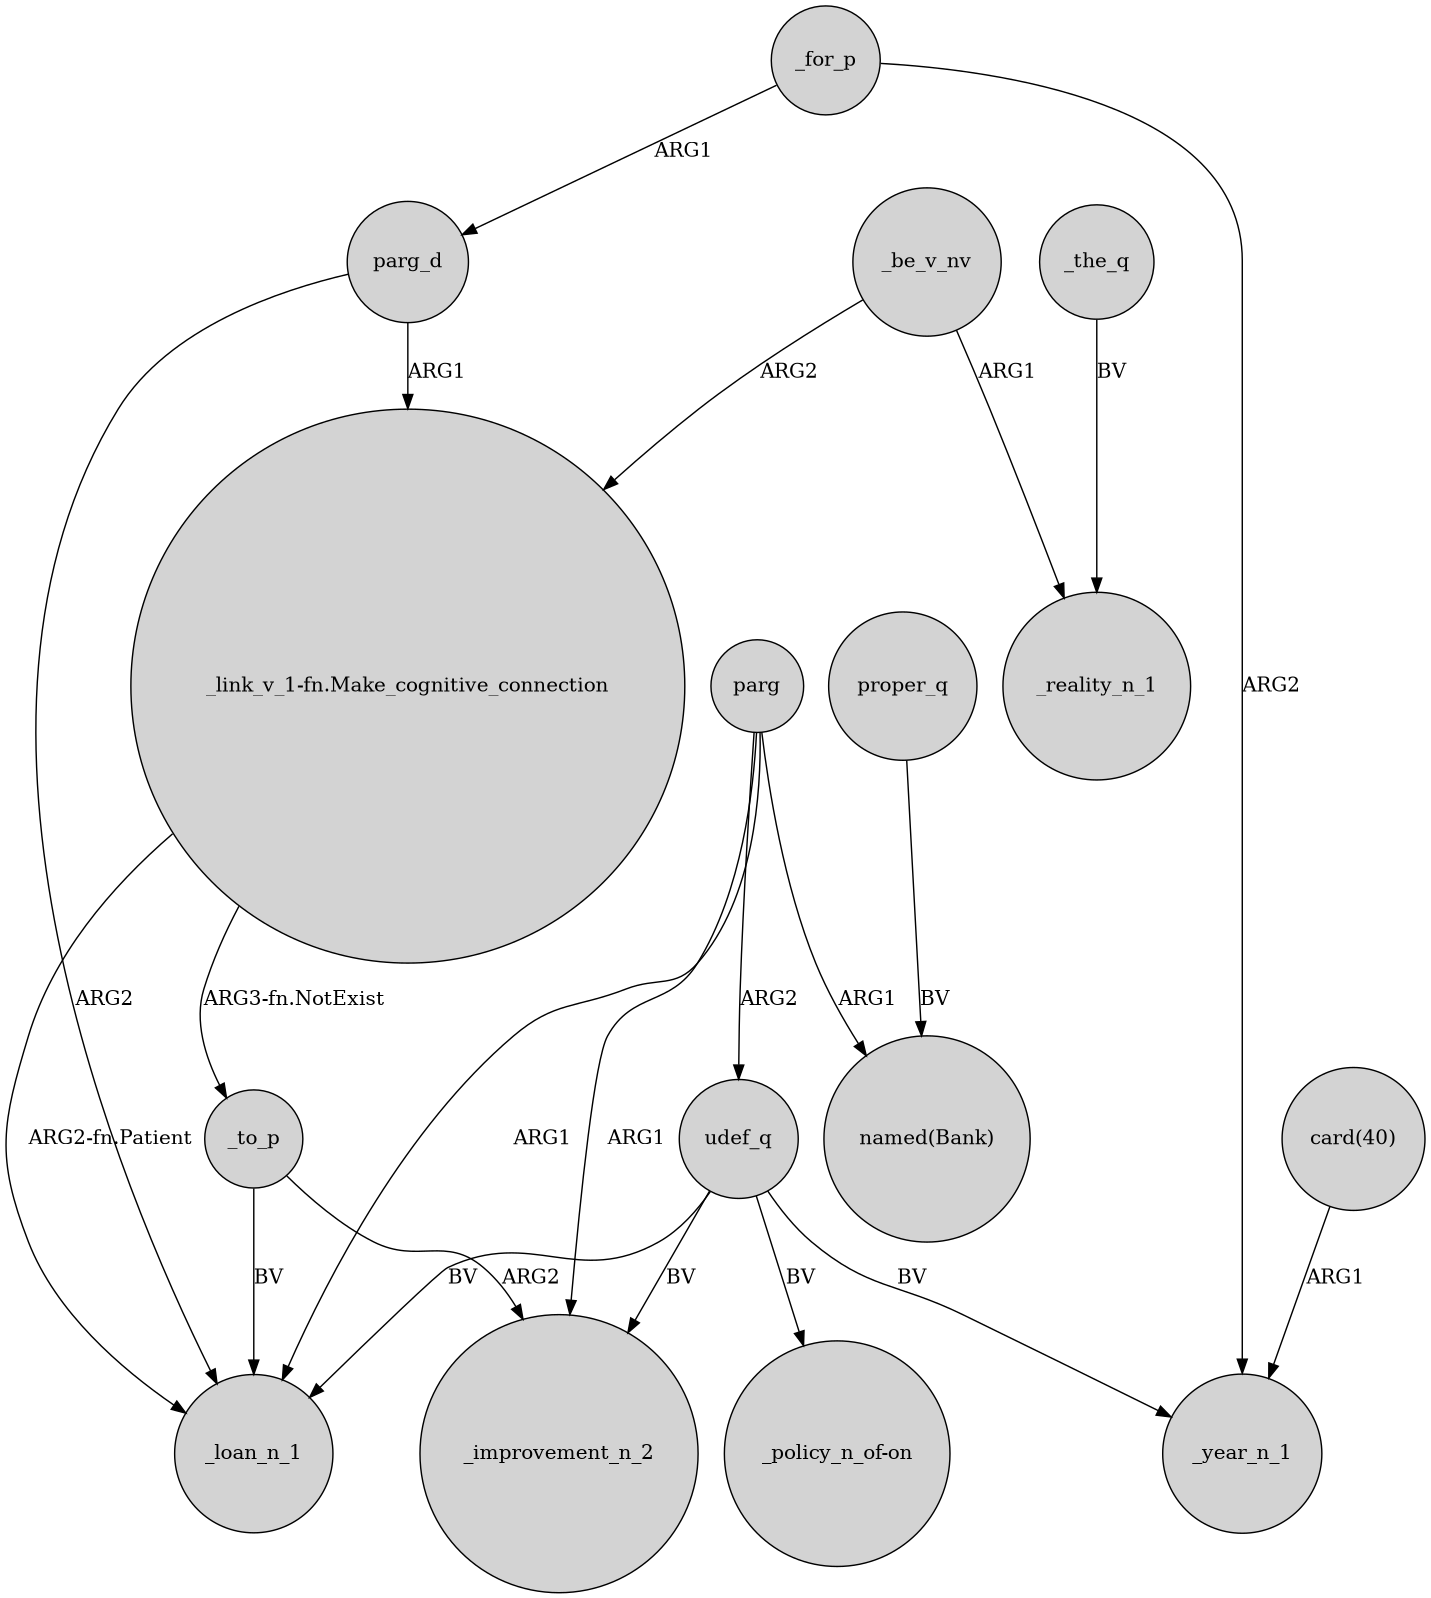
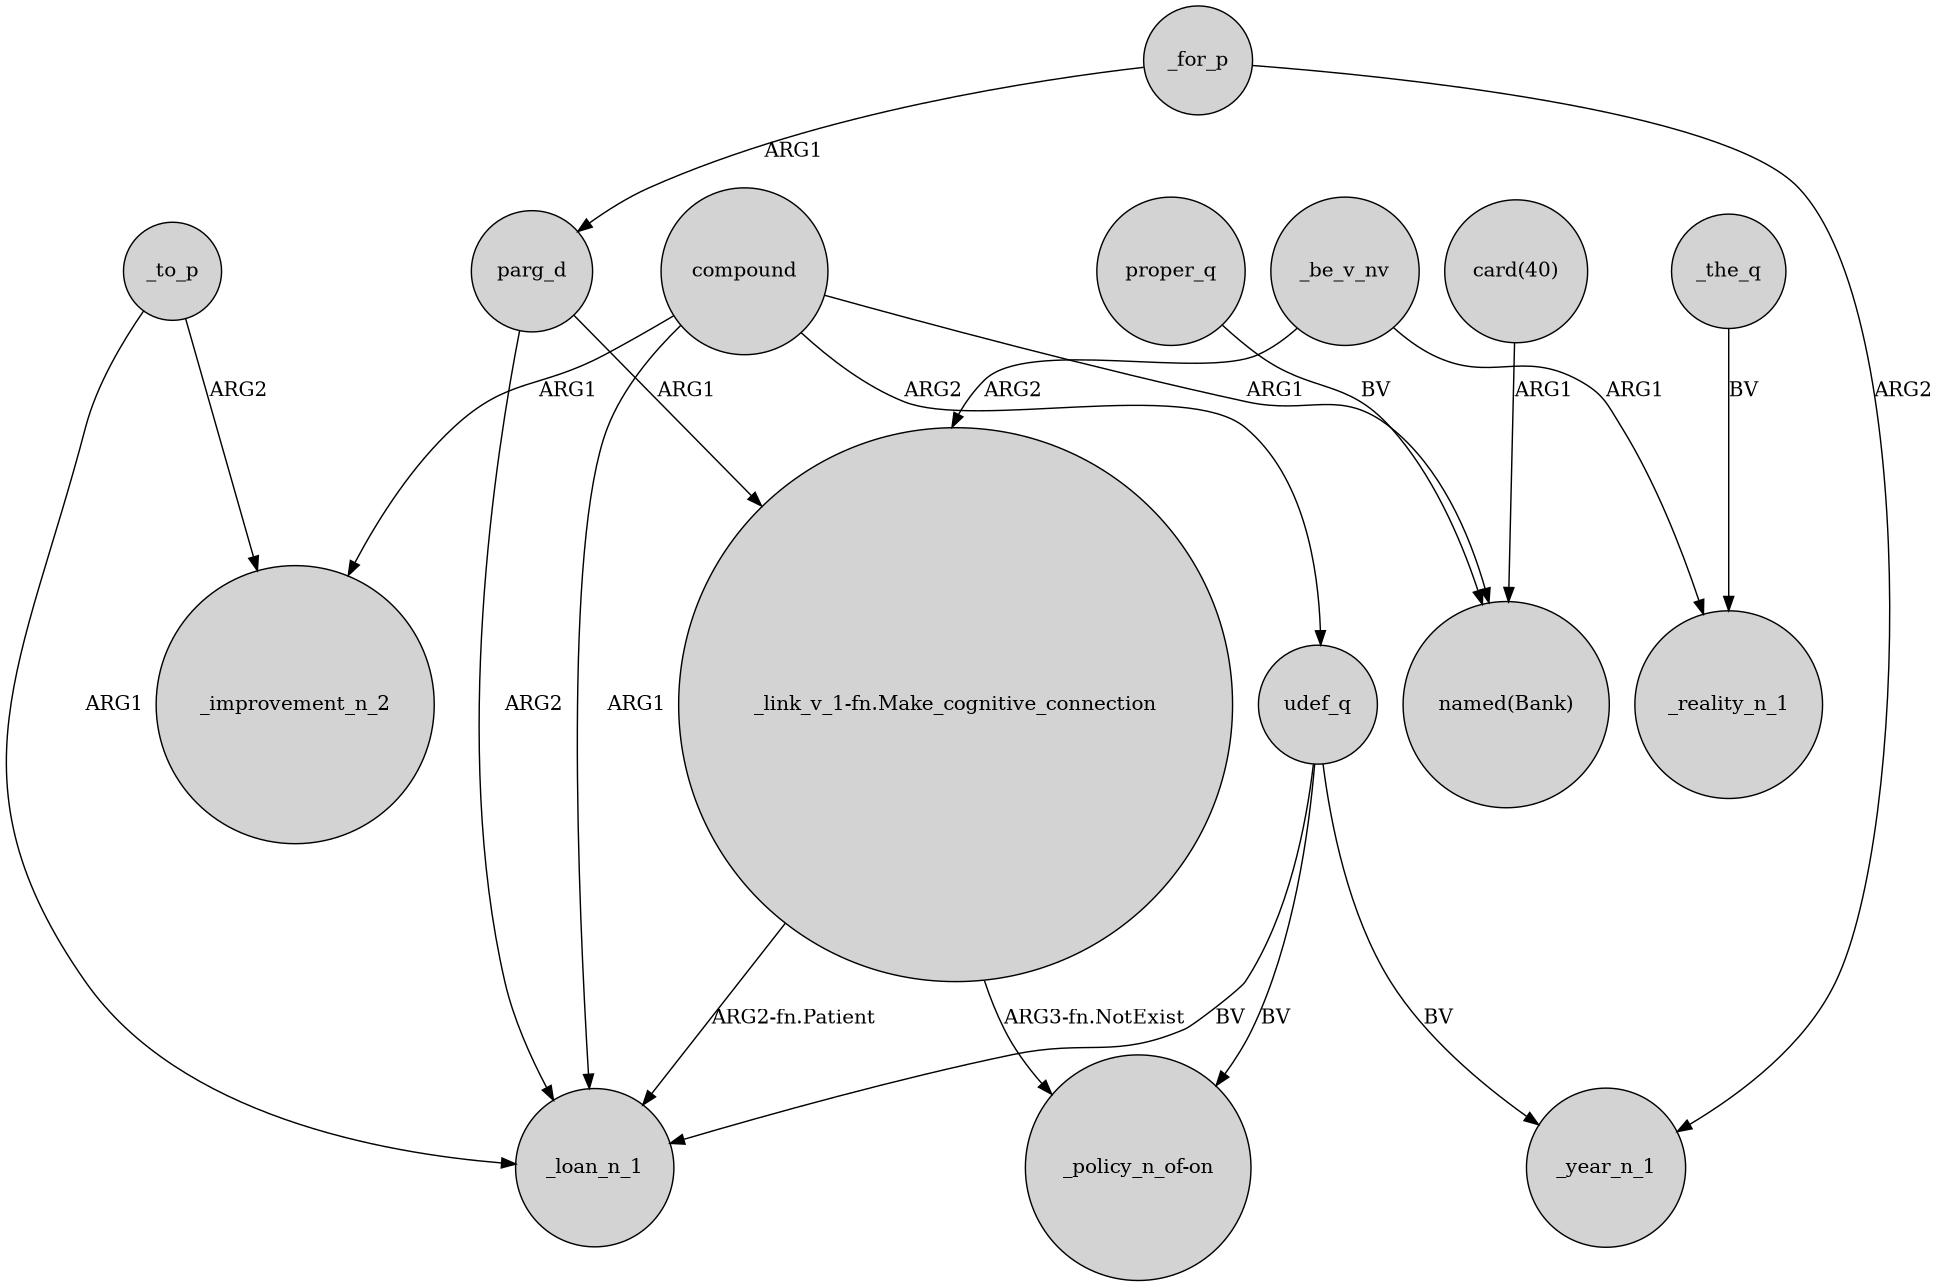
node "parg": label "parg" -> "compound"
edge "_link_v_1-fn.Make_cognitive_connection" -> "_to_p": now "_link_v_1-fn.Make_cognitive_connection" -> "_policy_n_of-on"
edge "udef_q" -> "_improvement_n_2": removed, label "BV"
edge "_to_p" -> "_loan_n_1": label "BV" -> "ARG1"
edge "card(40)" -> "_year_n_1": now "card(40)" -> "named(Bank)"
